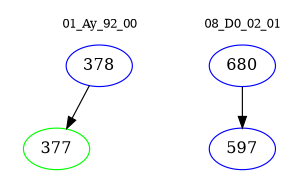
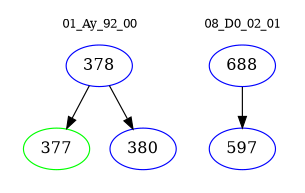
node "680": label "680" -> "688"
node "380": added
